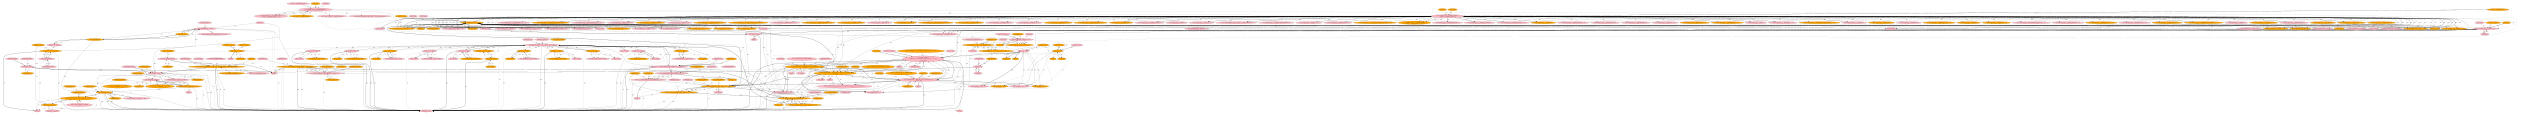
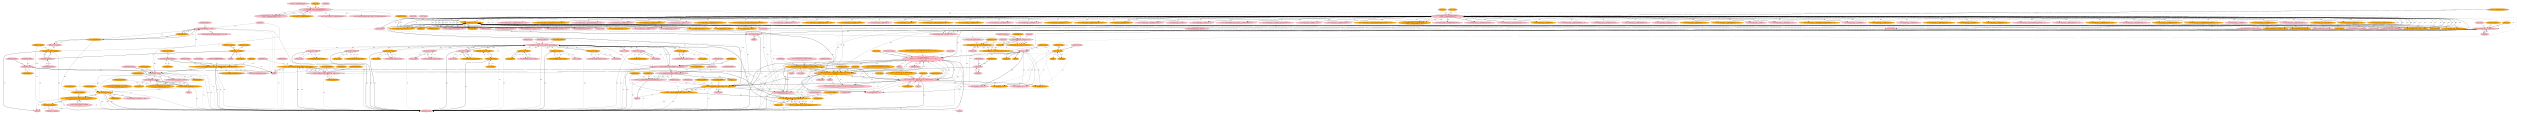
edge "(Call,error = ferror(fsuccess))" -> "(Call,ferror(fsuccess))": now "(Call,touch = *++argv)" -> "(Call,ferror(fsuccess))"
